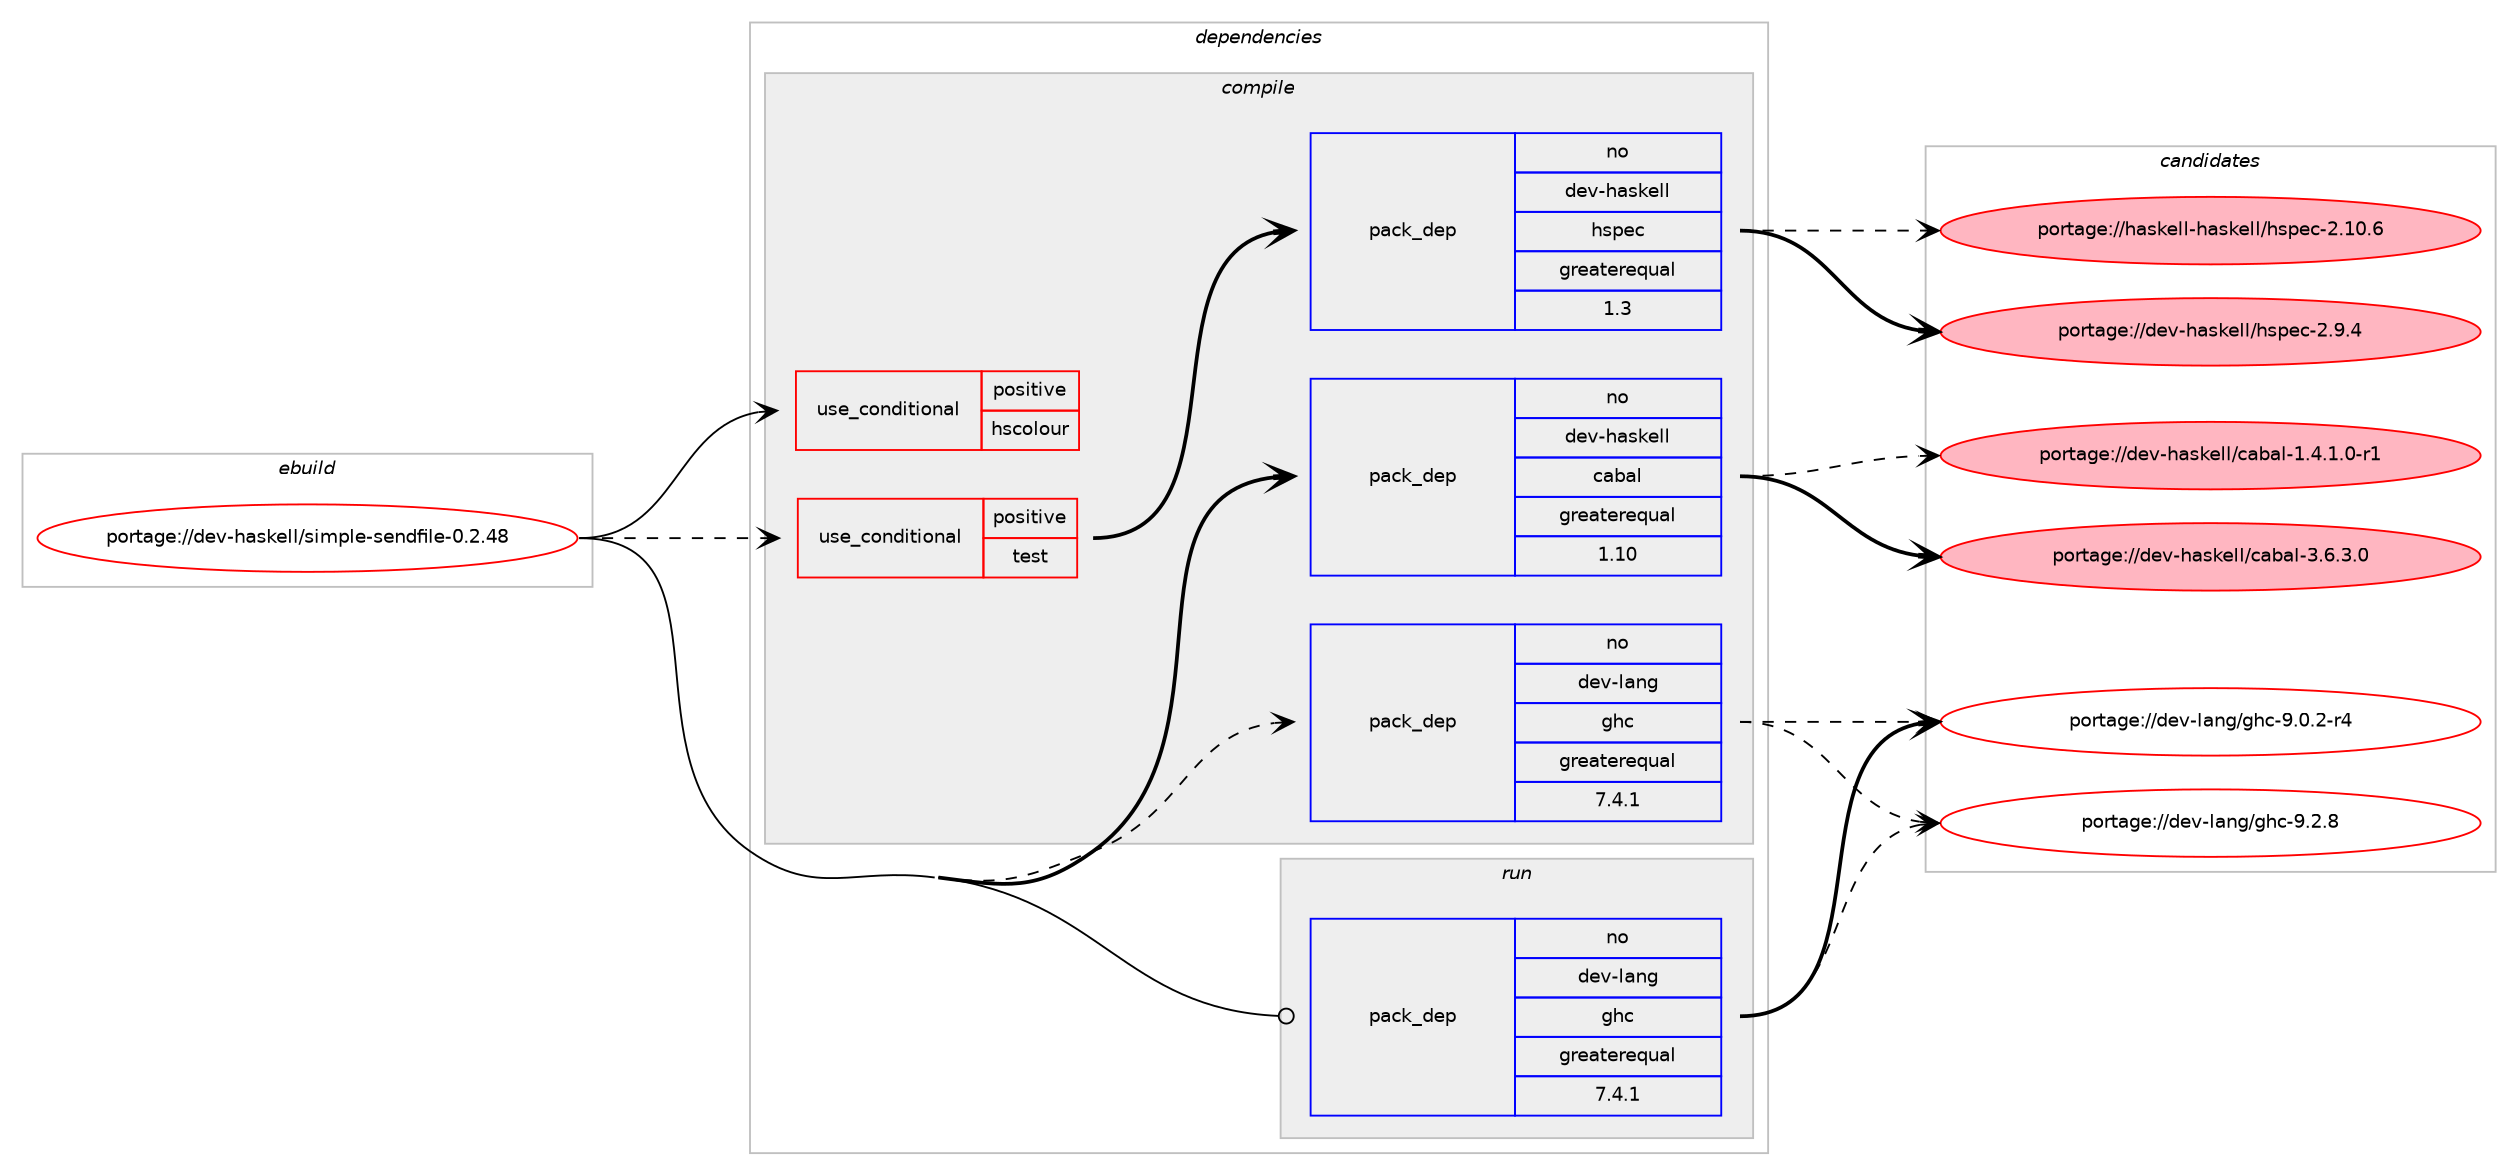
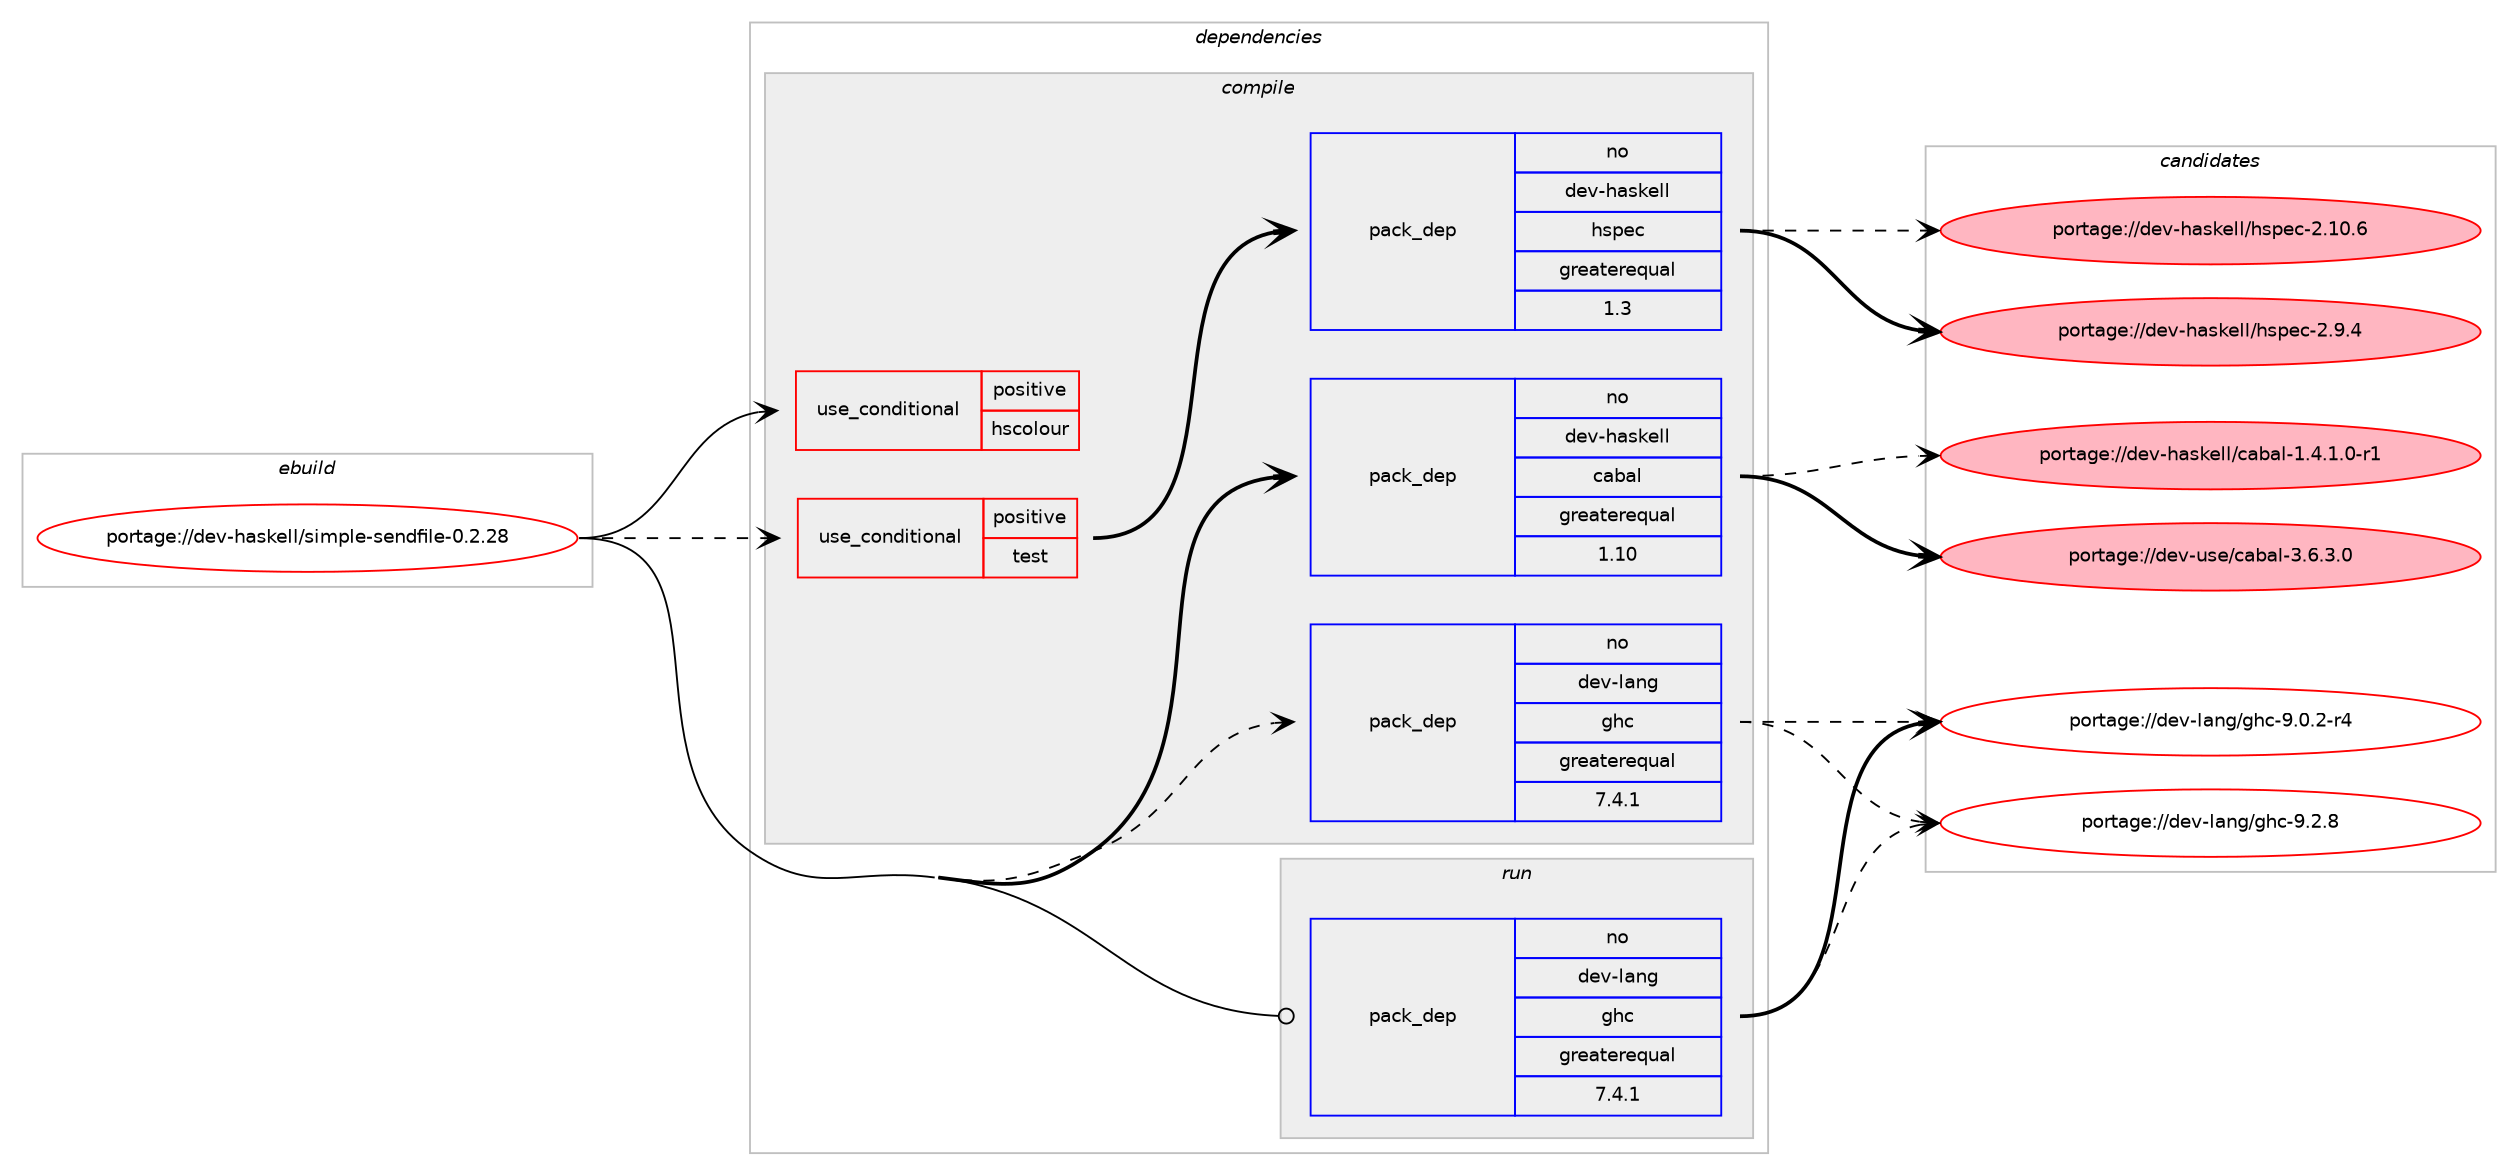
node "portage://haskell-haskell/hspec-2.10.6": label "portage://haskell-haskell/hspec-2.10.6" -> "portage://dev-haskell/hspec-2.10.6"
node "portage://dev-haskell/simple-sendfile-0.2.48": label "portage://dev-haskell/simple-sendfile-0.2.48" -> "portage://dev-haskell/simple-sendfile-0.2.28"
node "portage://dev-haskell/cabal-3.6.3.0": label "portage://dev-haskell/cabal-3.6.3.0" -> "portage://dev-use/cabal-3.6.3.0"
